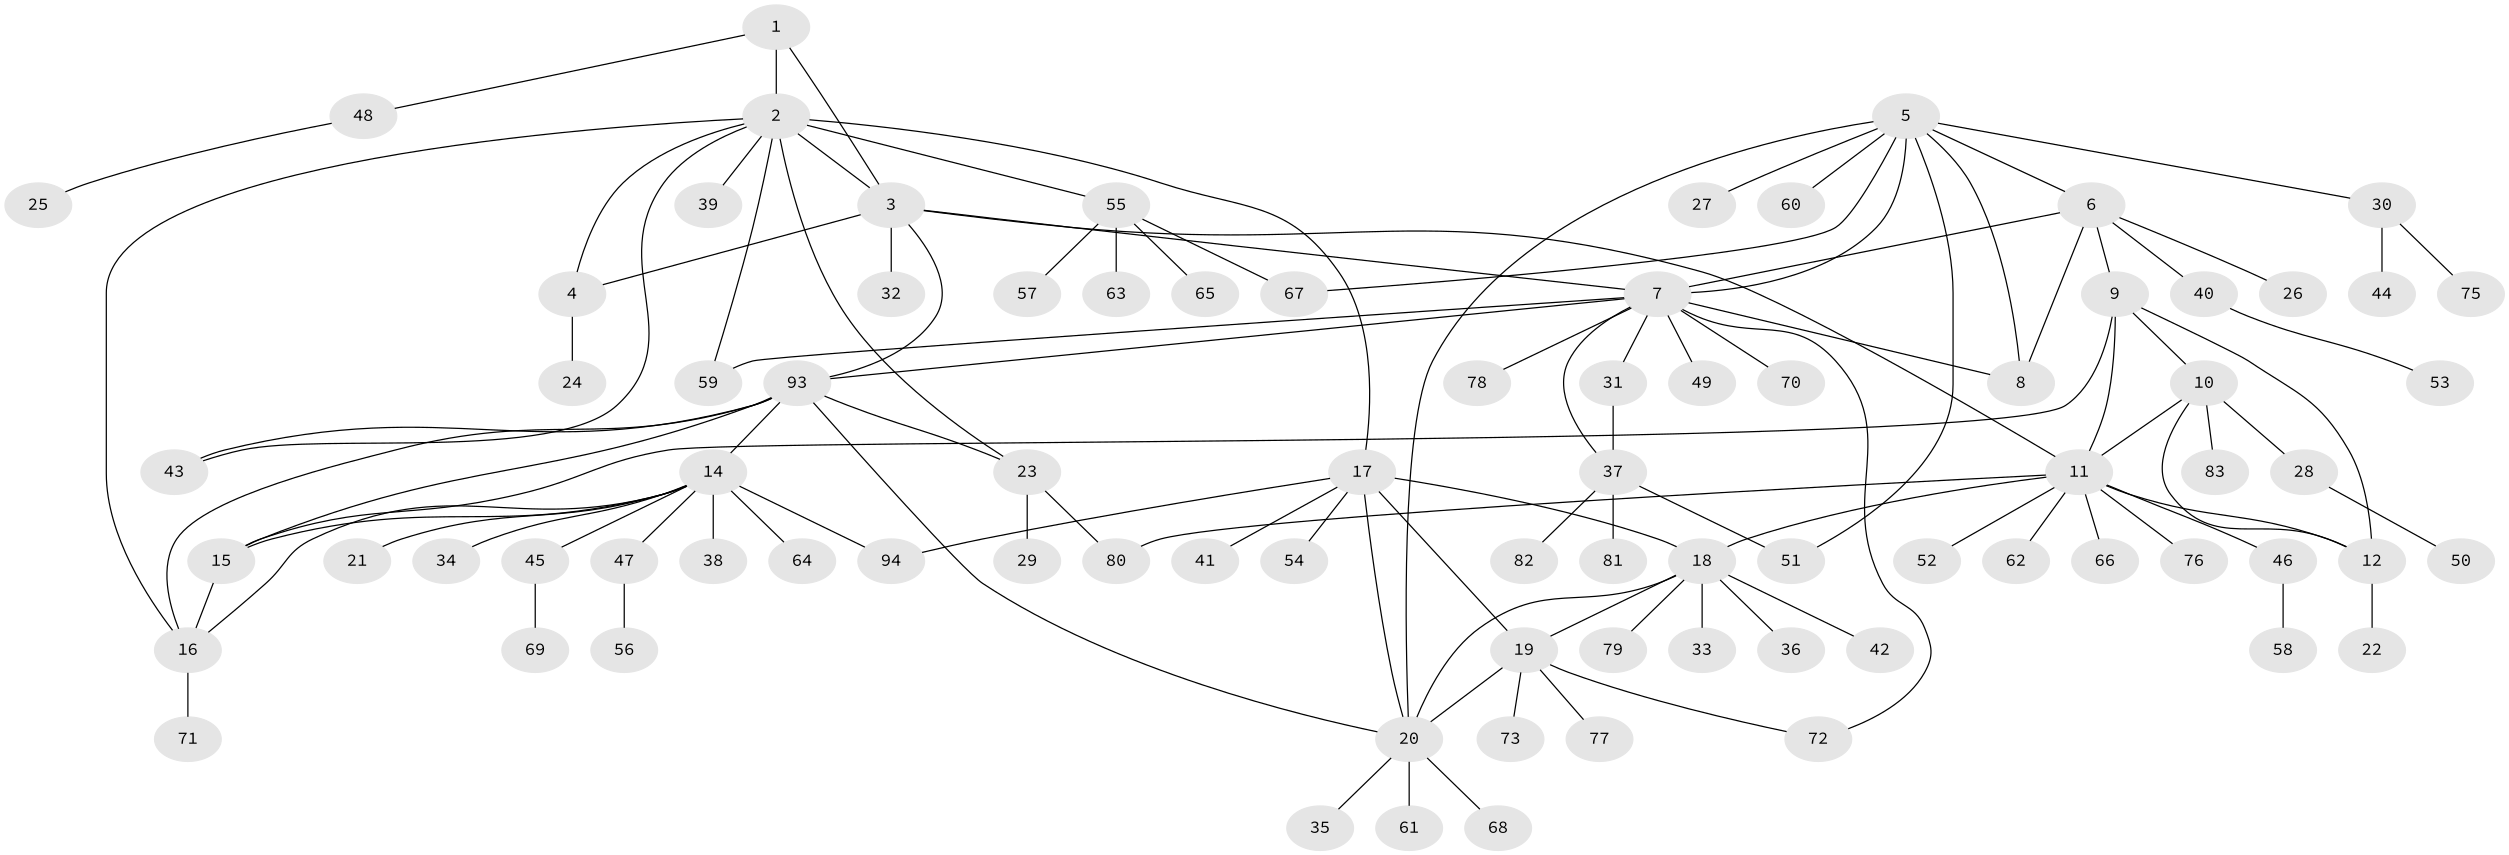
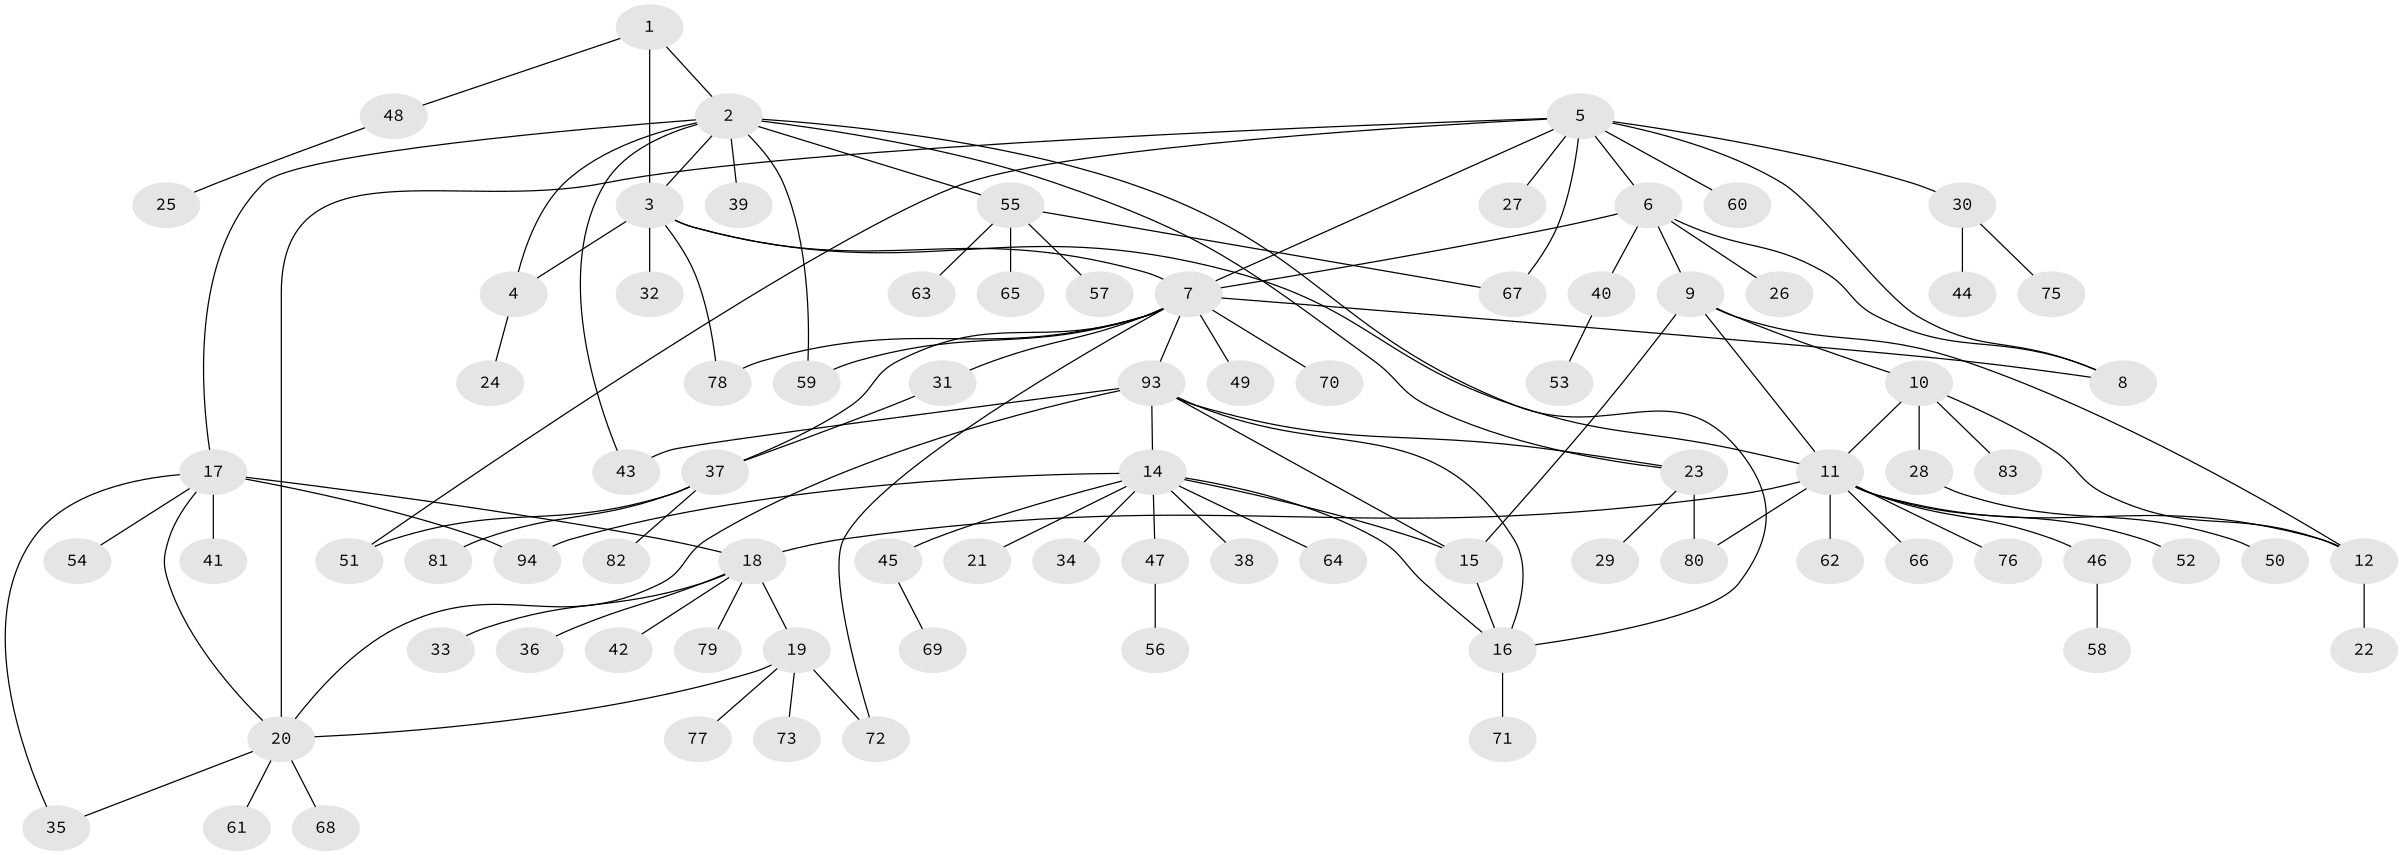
edge "3" -- "93": now "3" -- "78"
edge "17" -- "19": now "17" -- "35"
edge "18" -- "20": removed
